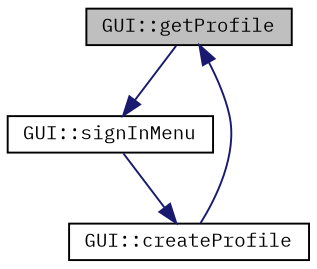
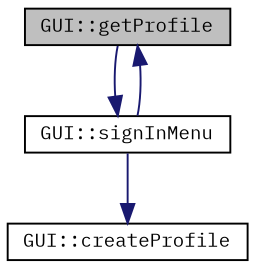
edge "GUI::createProfile" -> "GUI::getProfile": now "GUI::signInMenu" -> "GUI::getProfile"
